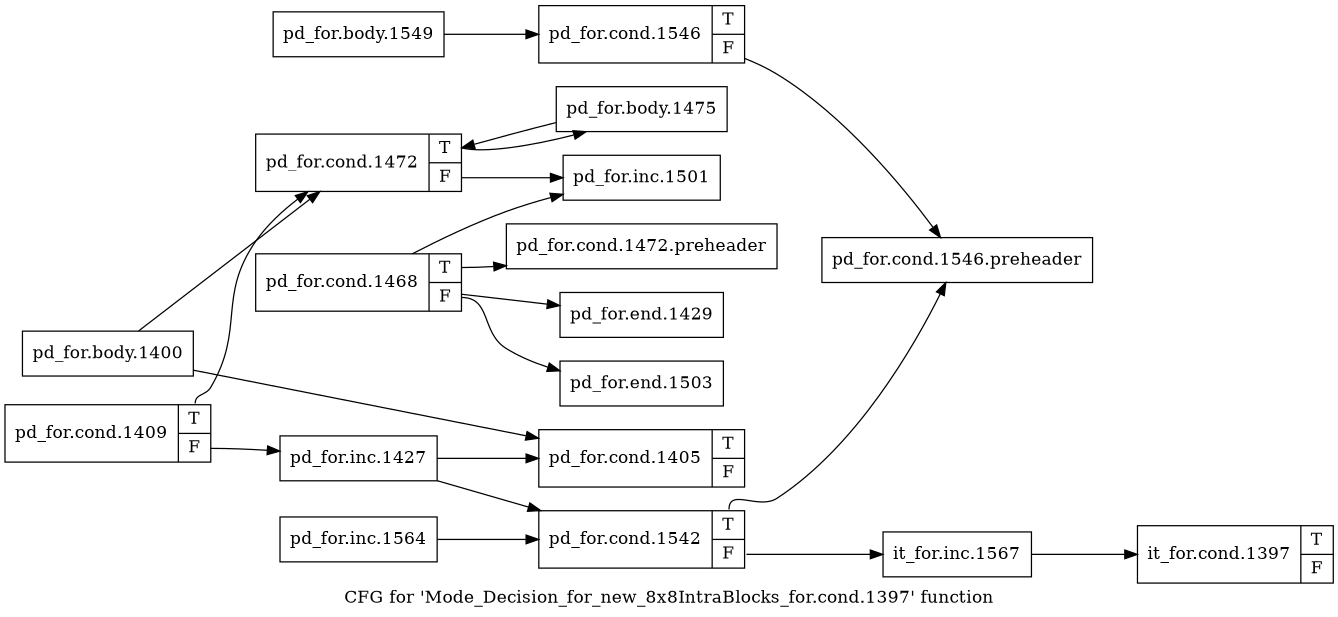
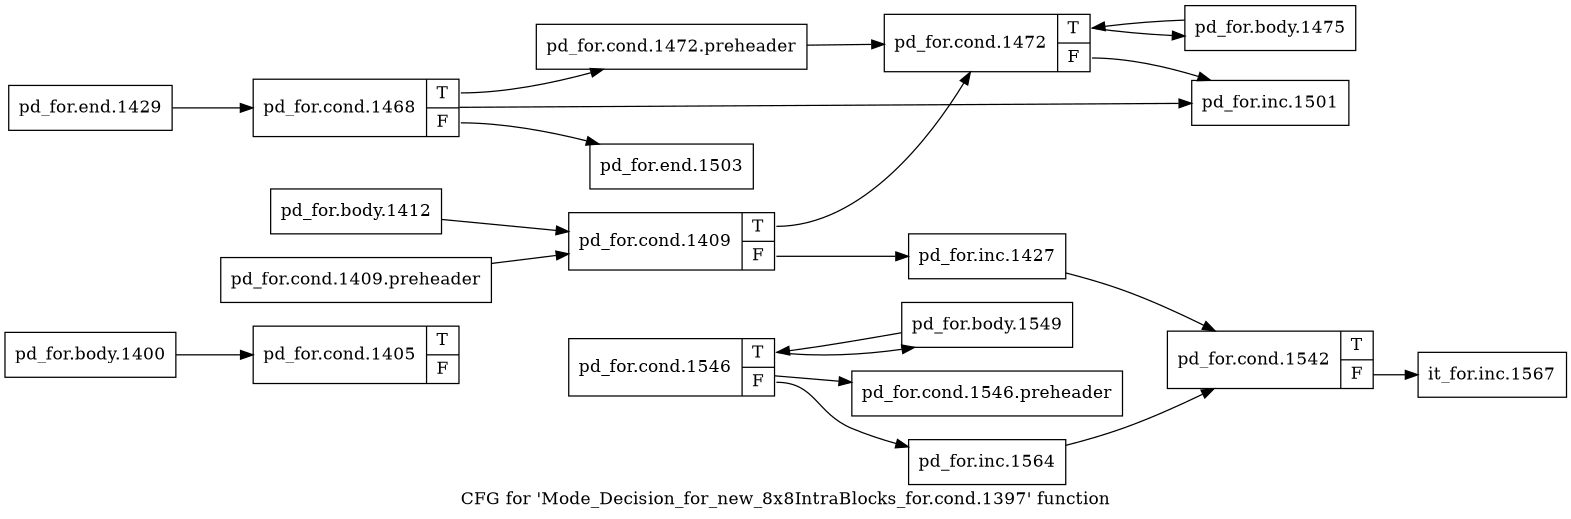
node "pd_for.body.1412": added
edge "pd_for.body.1400" -> "pd_for.cond.1472": now "pd_for.cond.1472.preheader" -> "pd_for.cond.1472"
node "pd_for.cond.1409.preheader": added
edge "pd_for.cond.1468" -> "pd_for.end.1429": reversed
edge "pd_for.cond.1546" -> "pd_for.body.1549": added
edge "pd_for.cond.1546" -> "pd_for.inc.1564": added
edge "pd_for.cond.1542" -> "pd_for.cond.1546.preheader": removed
edge "pd_for.inc.1427" -> "pd_for.cond.1405": removed
node "it_for.cond.1397": removed
